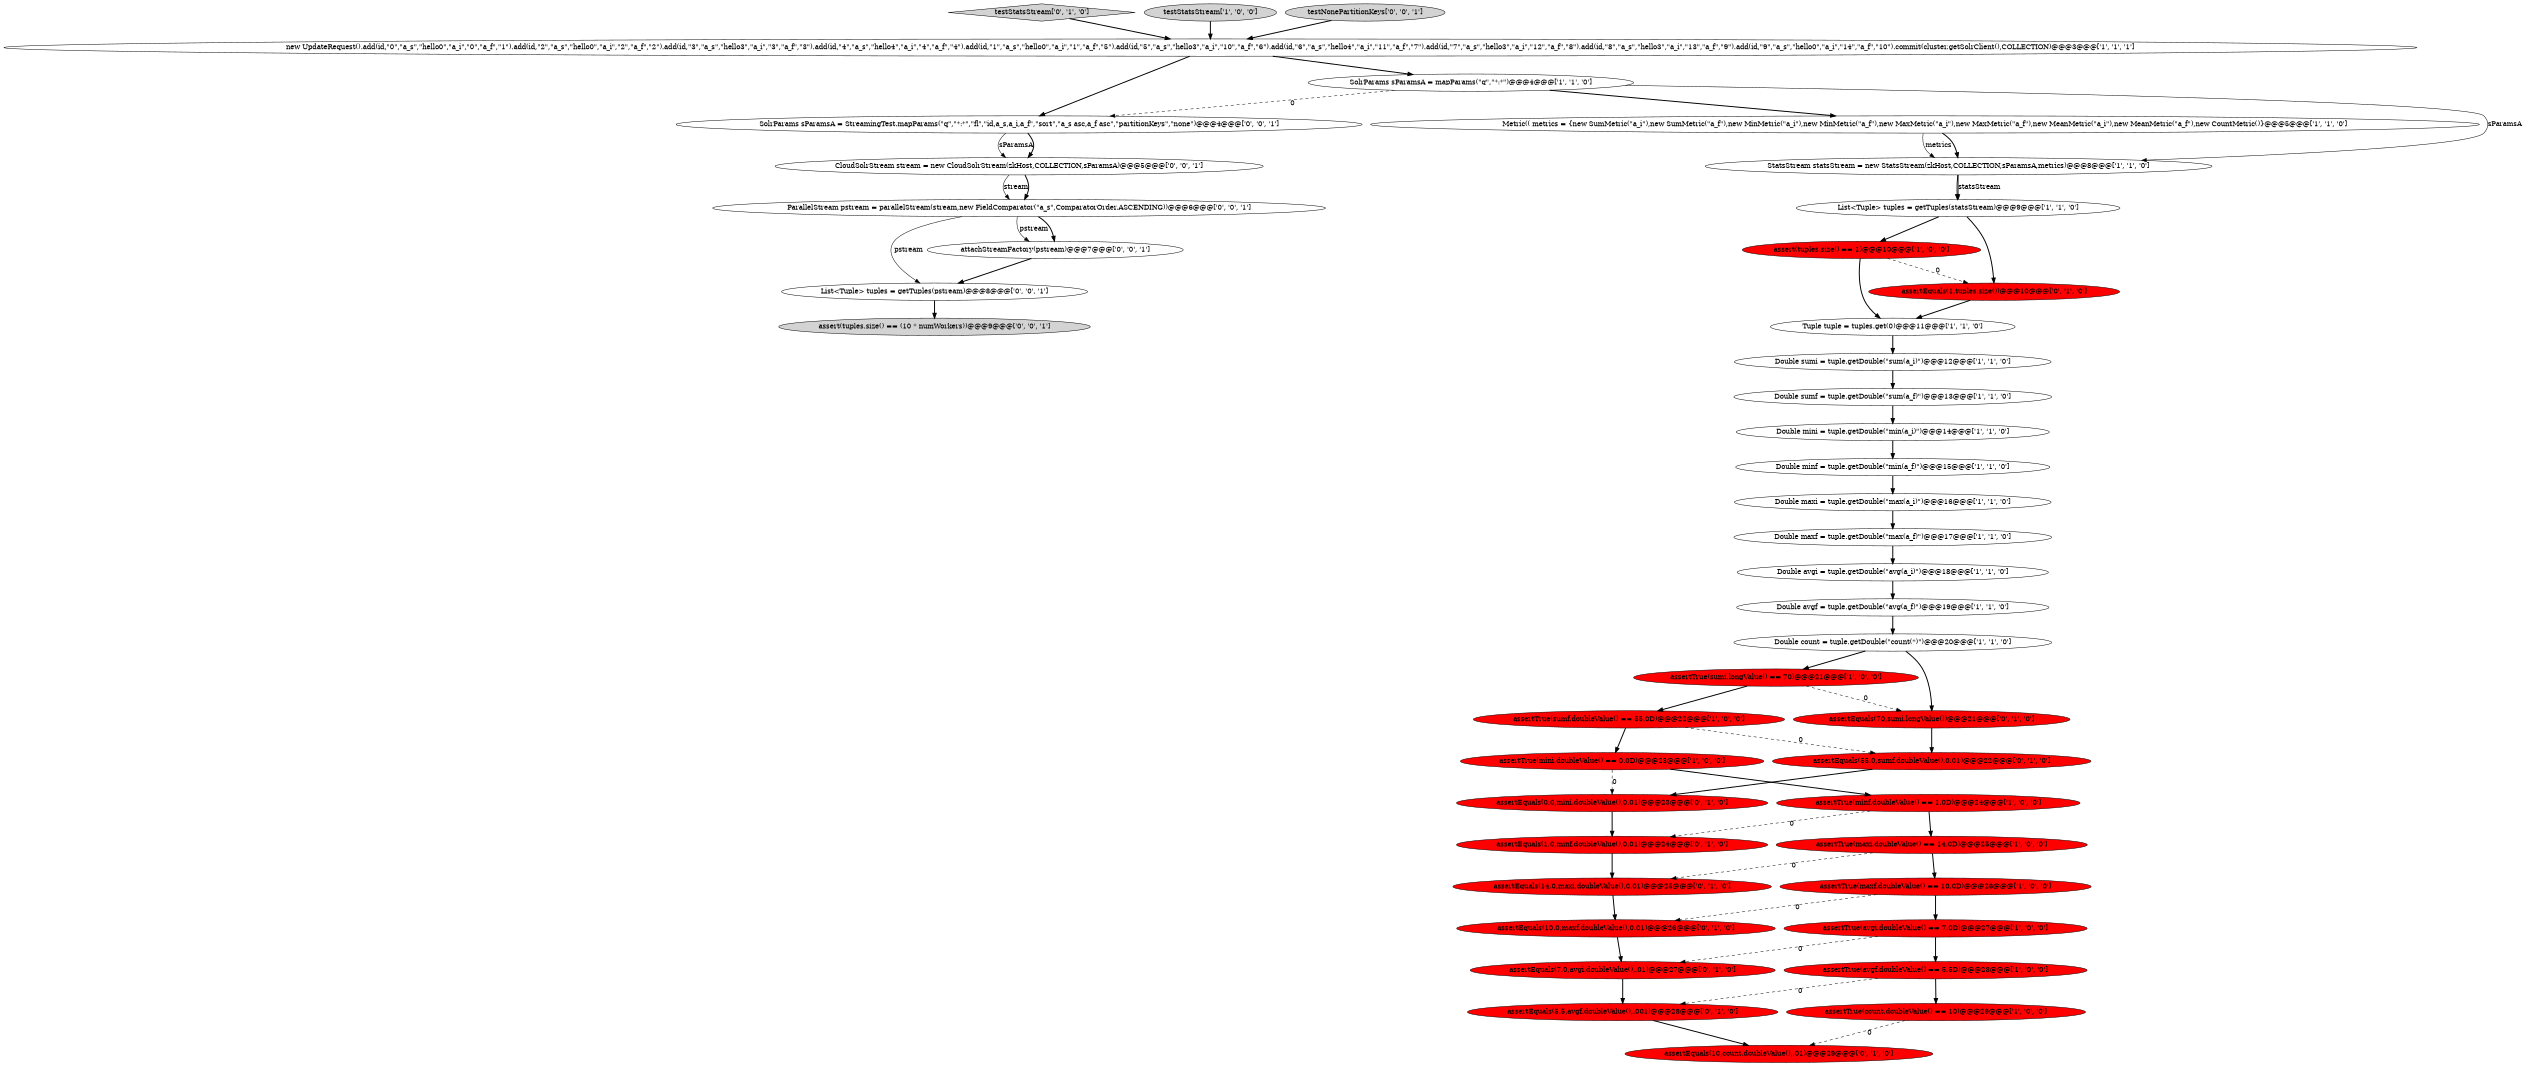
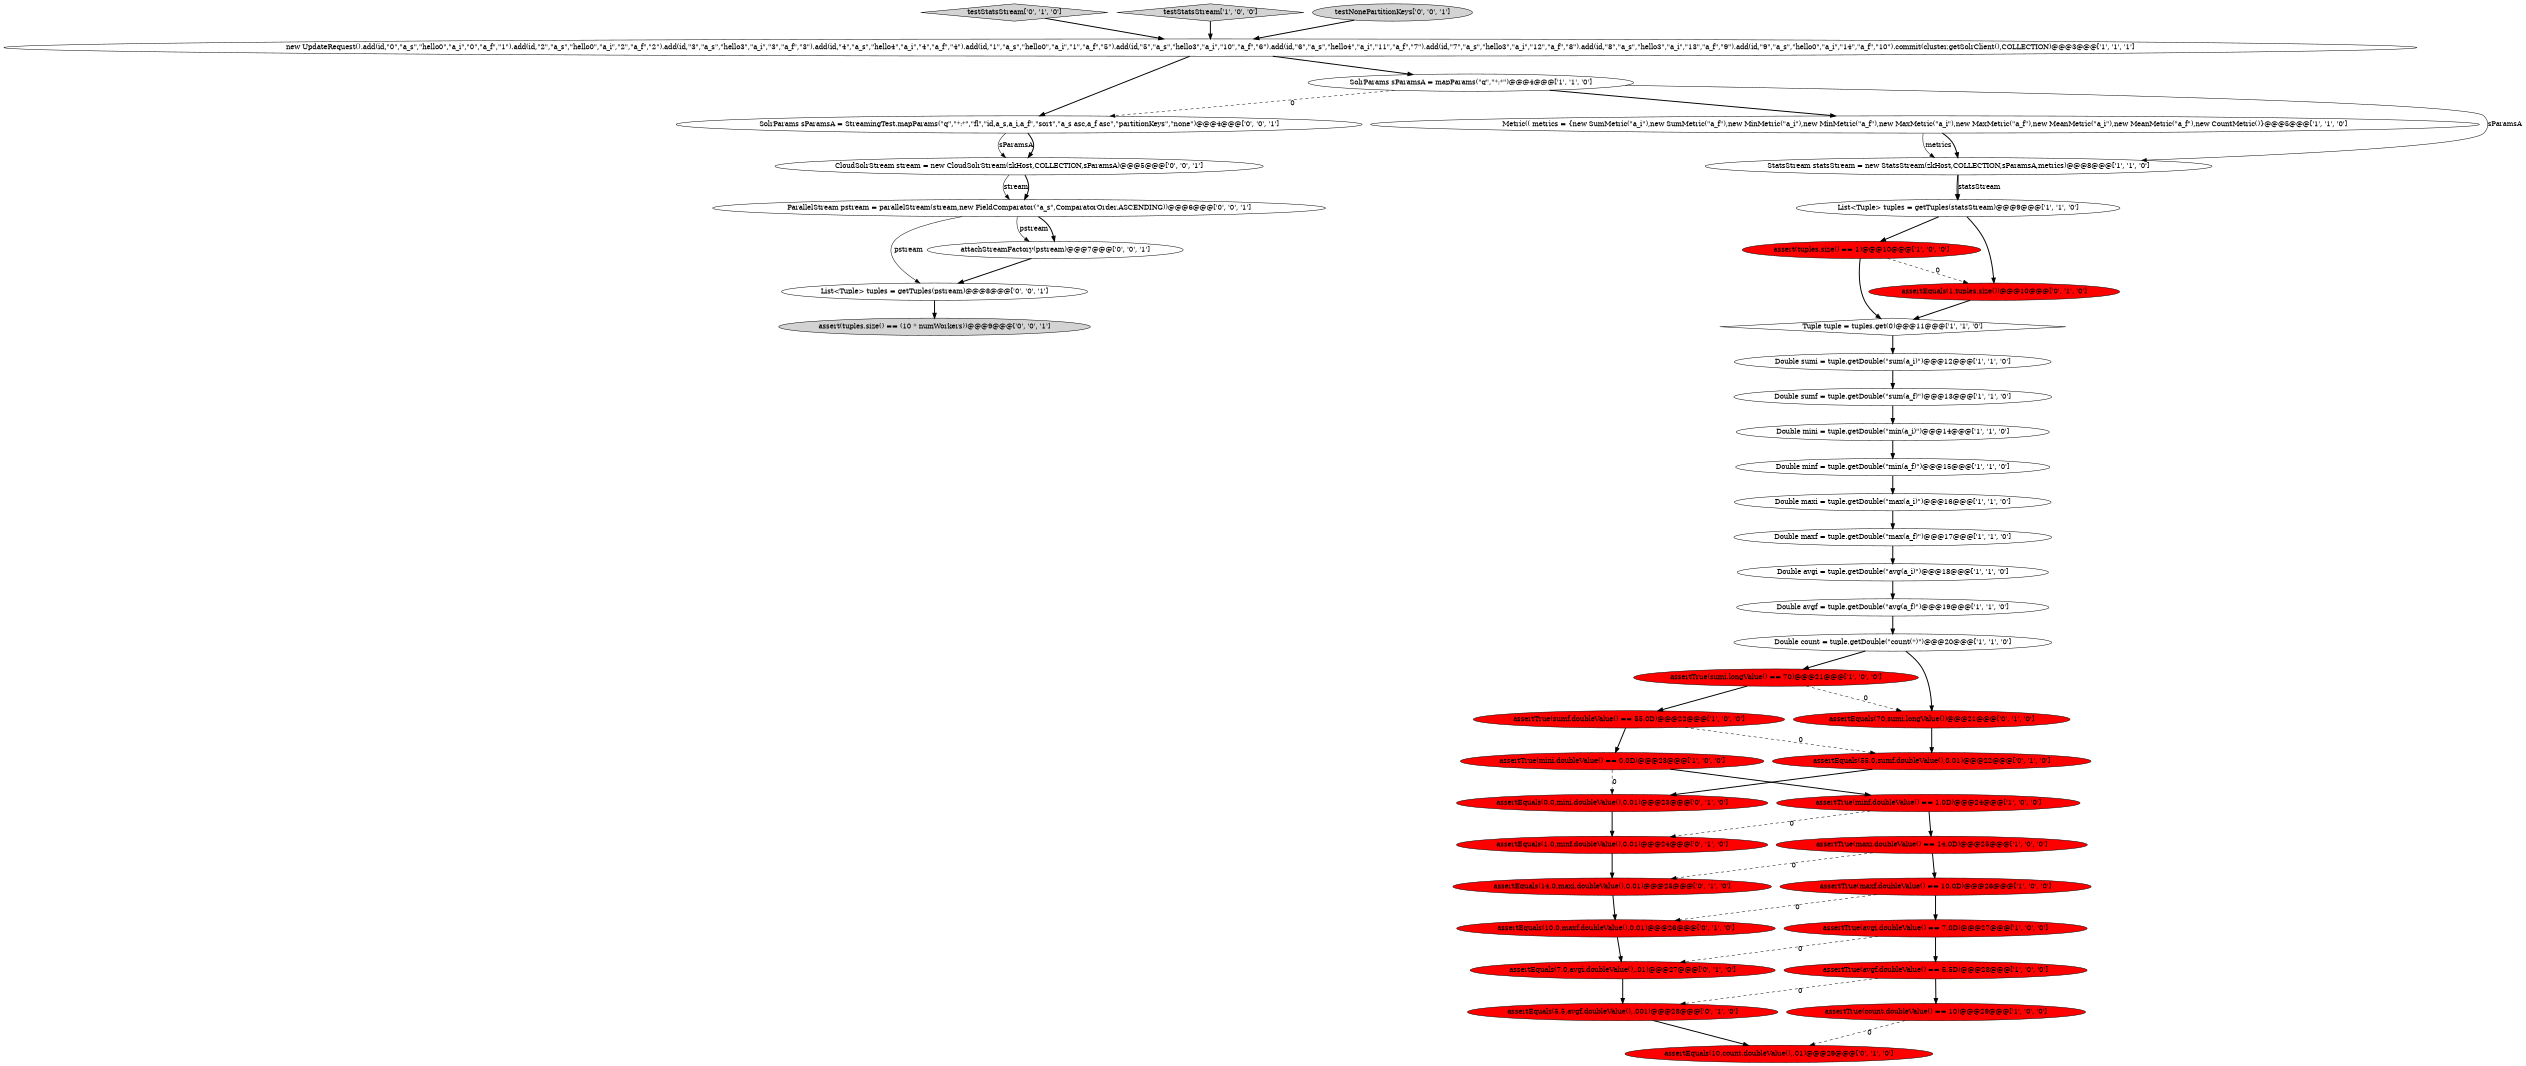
node "testStatsStream['1', '0', '0']": shape ellipse -> diamond
node "Tuple tuple = tuples.get(0)@@@11@@@['1', '1', '0']": shape ellipse -> diamond
